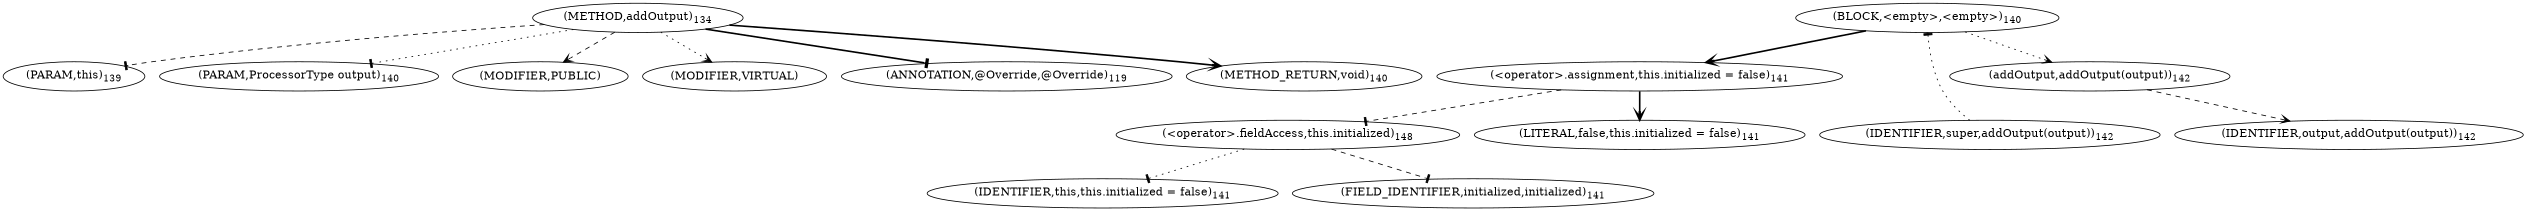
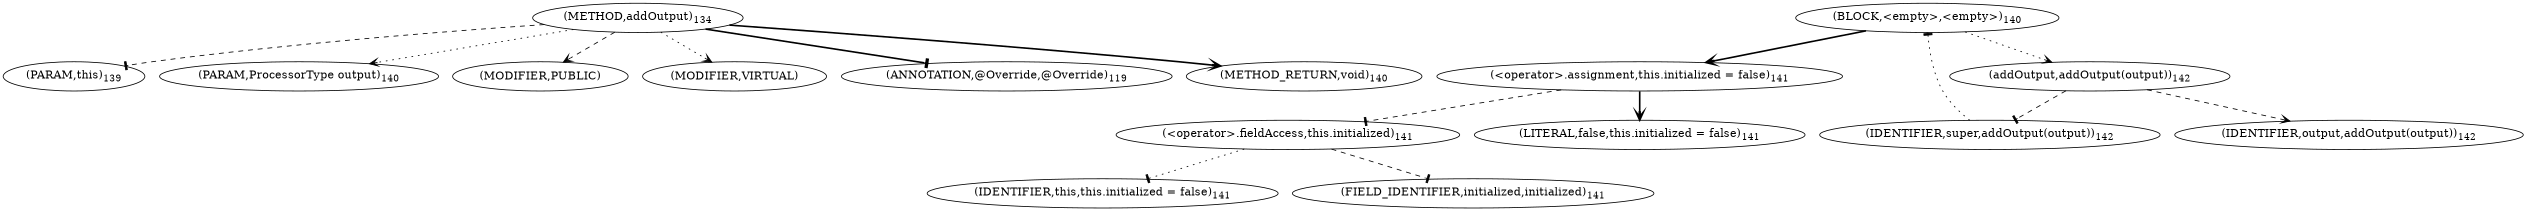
edge "(METHOD,addOutput)" -> "(PARAM,ProcessorType output)": arrowhead tee -> vee
edge "(addOutput,addOutput(output))" -> "(IDENTIFIER,super,addOutput(output))": added
node "(<operator>.fieldAccess,this.initialized)": text "148" -> "141"
